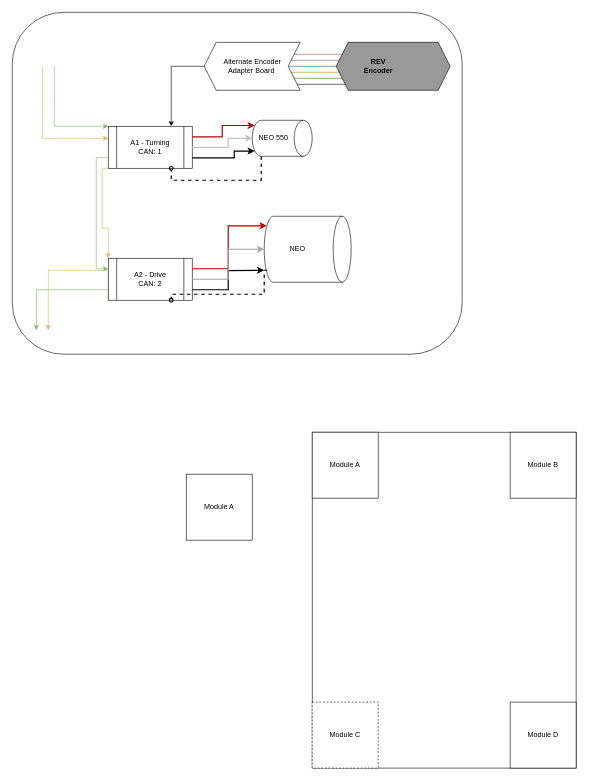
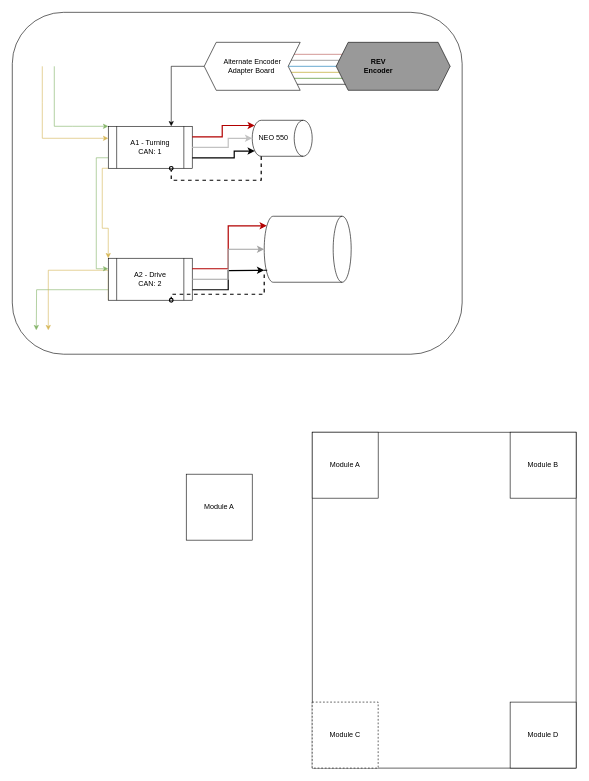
node "NEO": removed
